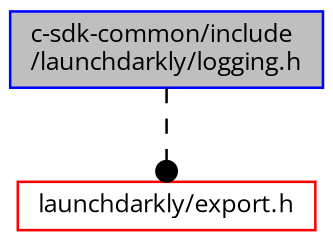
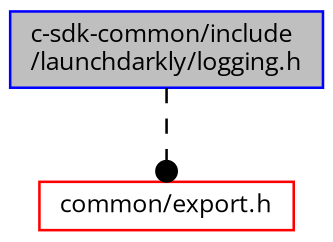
node "launchdarkly/export.h": label "launchdarkly/export.h" -> "common/export.h"
